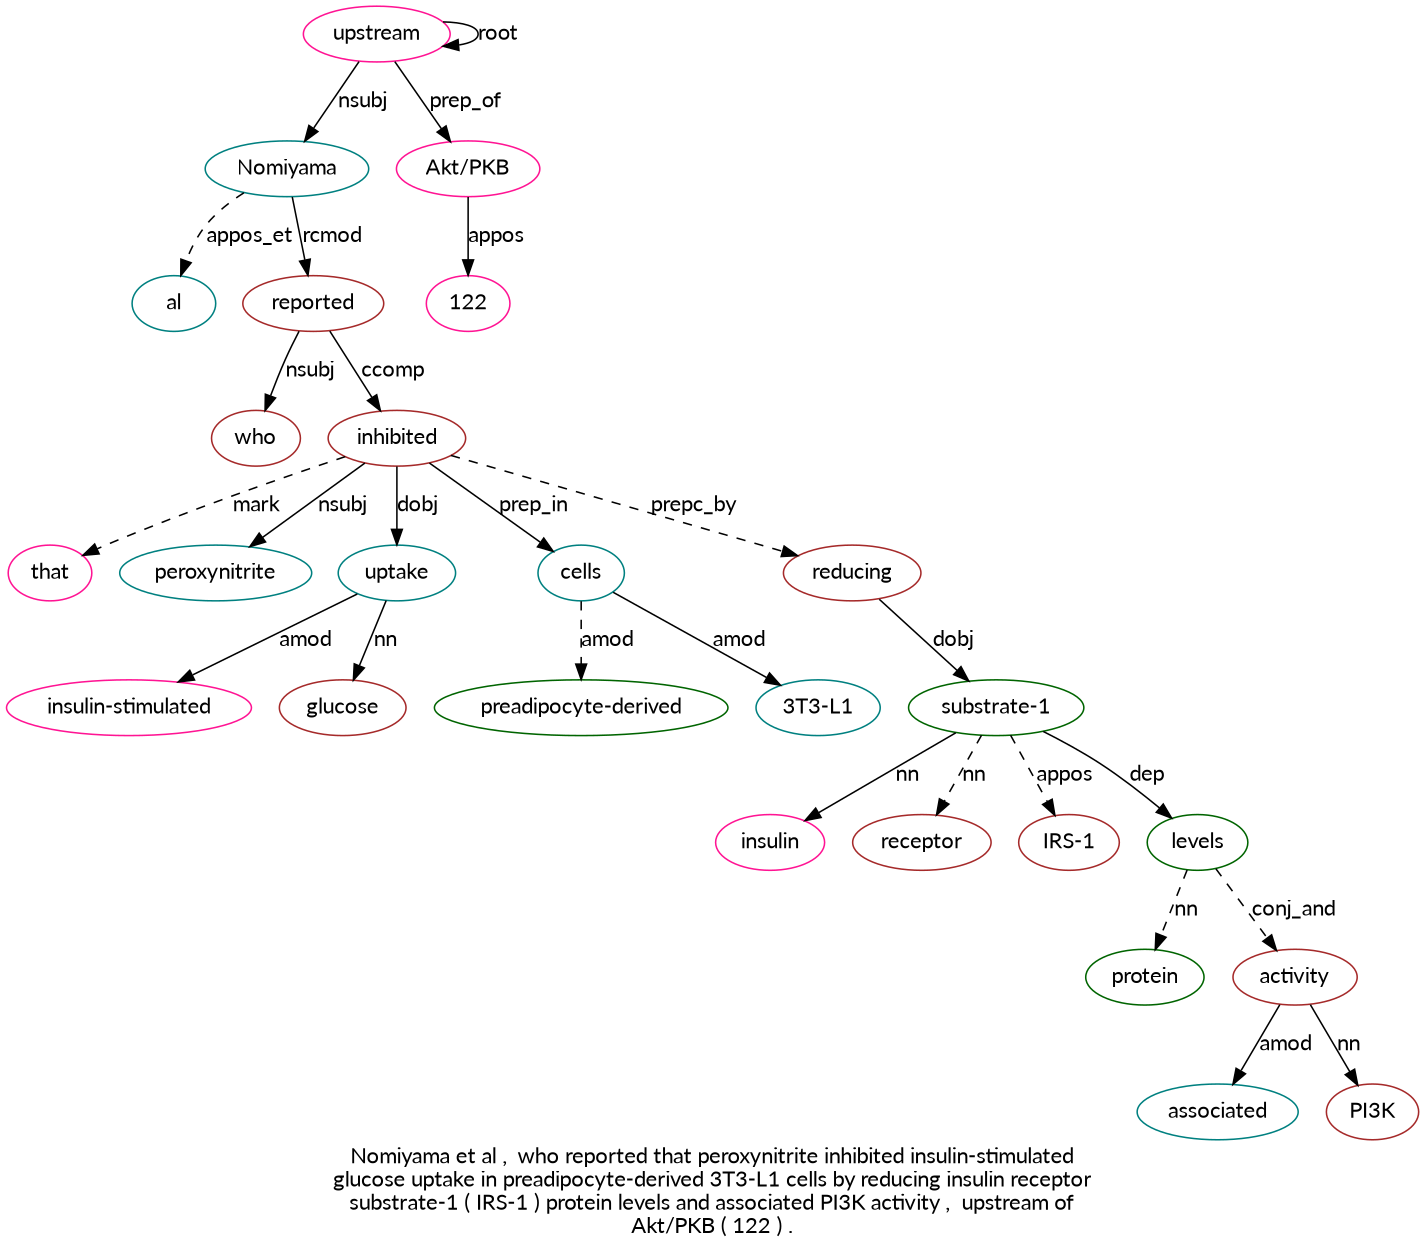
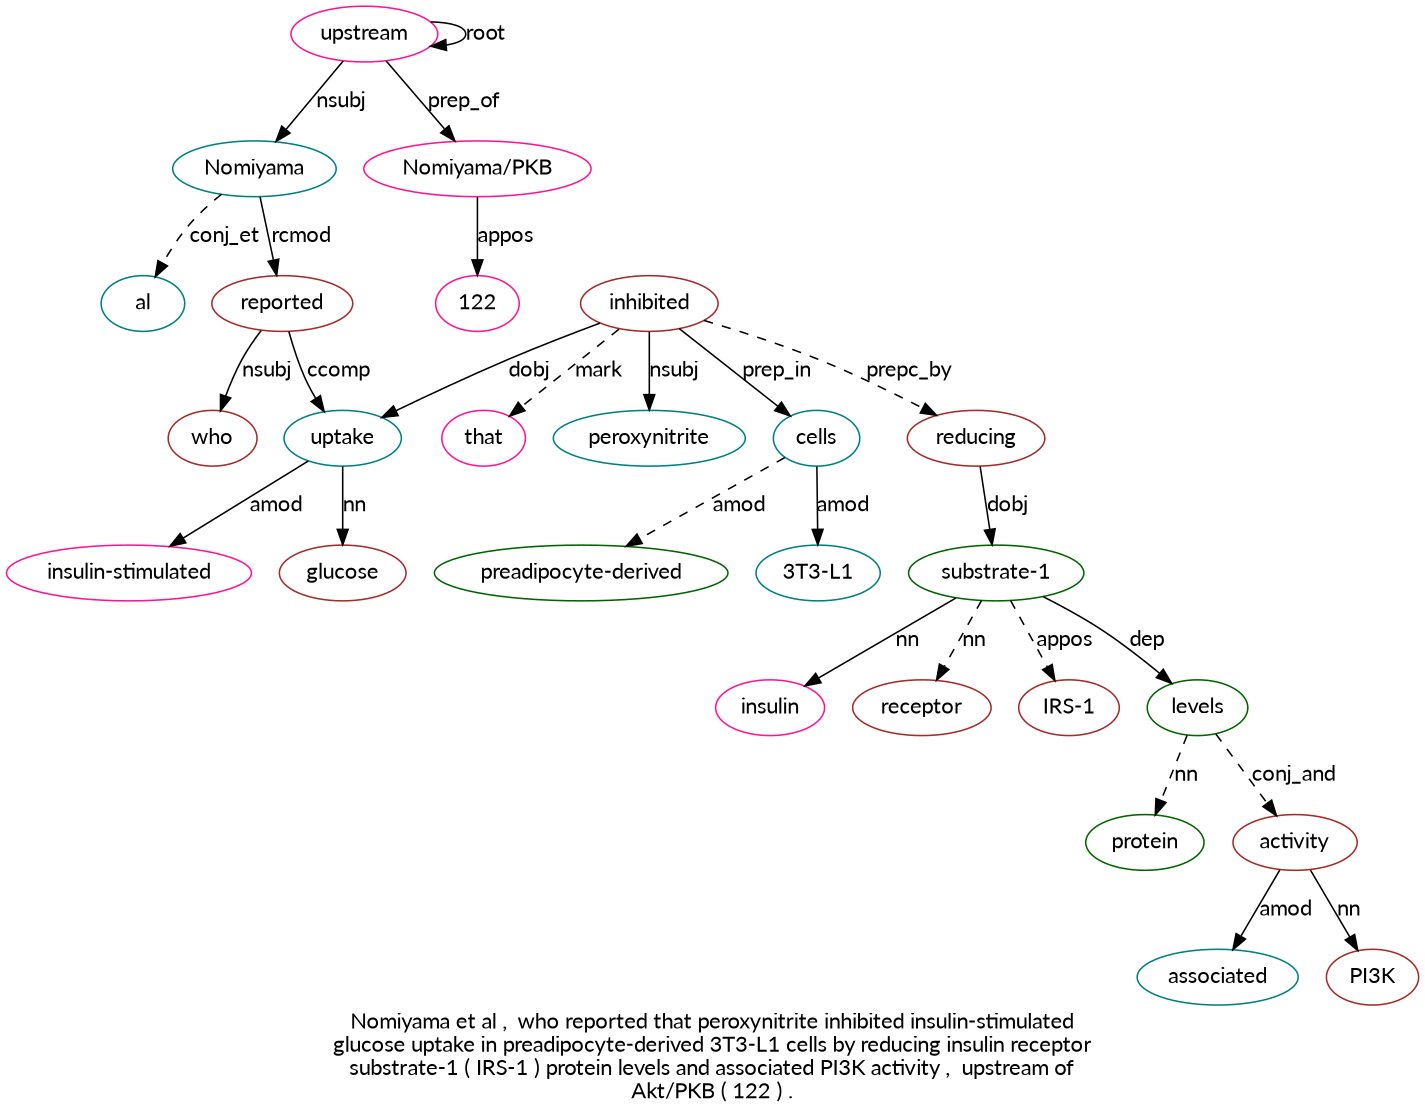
node "Akt/PKB": label "Akt/PKB" -> "Nomiyama/PKB"
edge "Nomiyama" -> "al": label "appos_et" -> "conj_et"
edge "reported" -> "inhibited": now "reported" -> "uptake"
